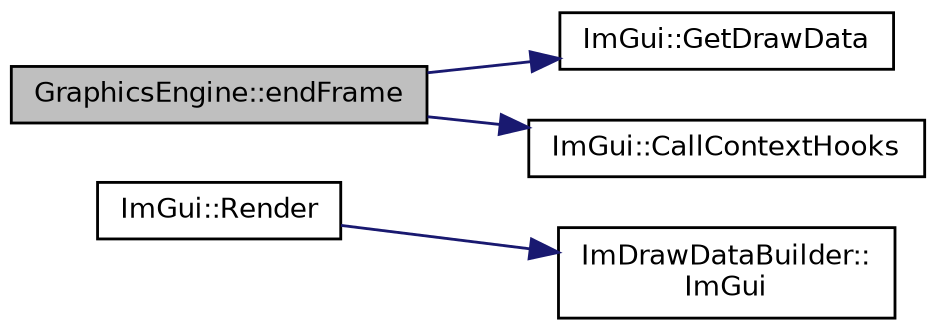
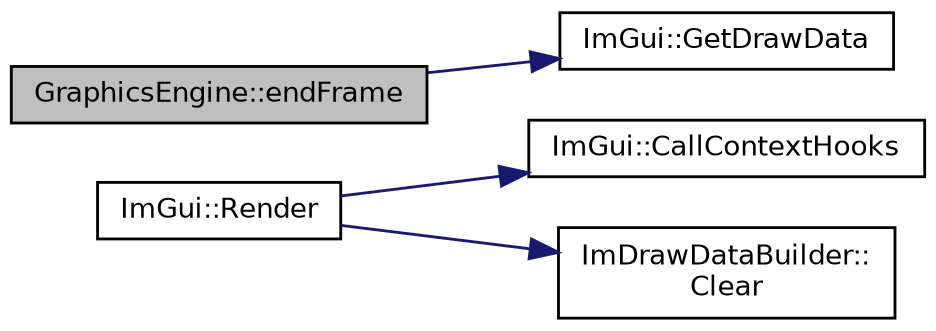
edge "GraphicsEngine::endFrame" -> "ImGui::CallContextHooks": now "ImGui::Render" -> "ImGui::CallContextHooks"
node "ImDrawDataBuilder:: ImGui": label "ImDrawDataBuilder:: ImGui" -> "ImDrawDataBuilder:: Clear"
